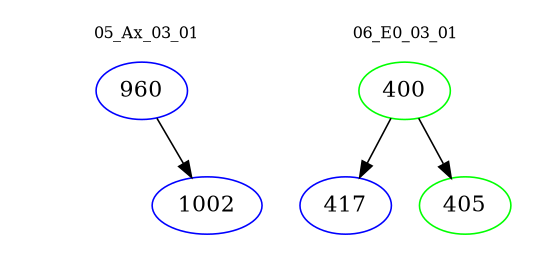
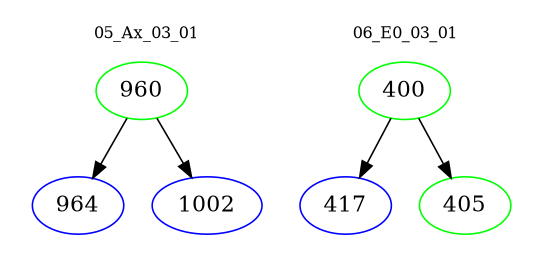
node "960": color blue -> green
node "964": added
